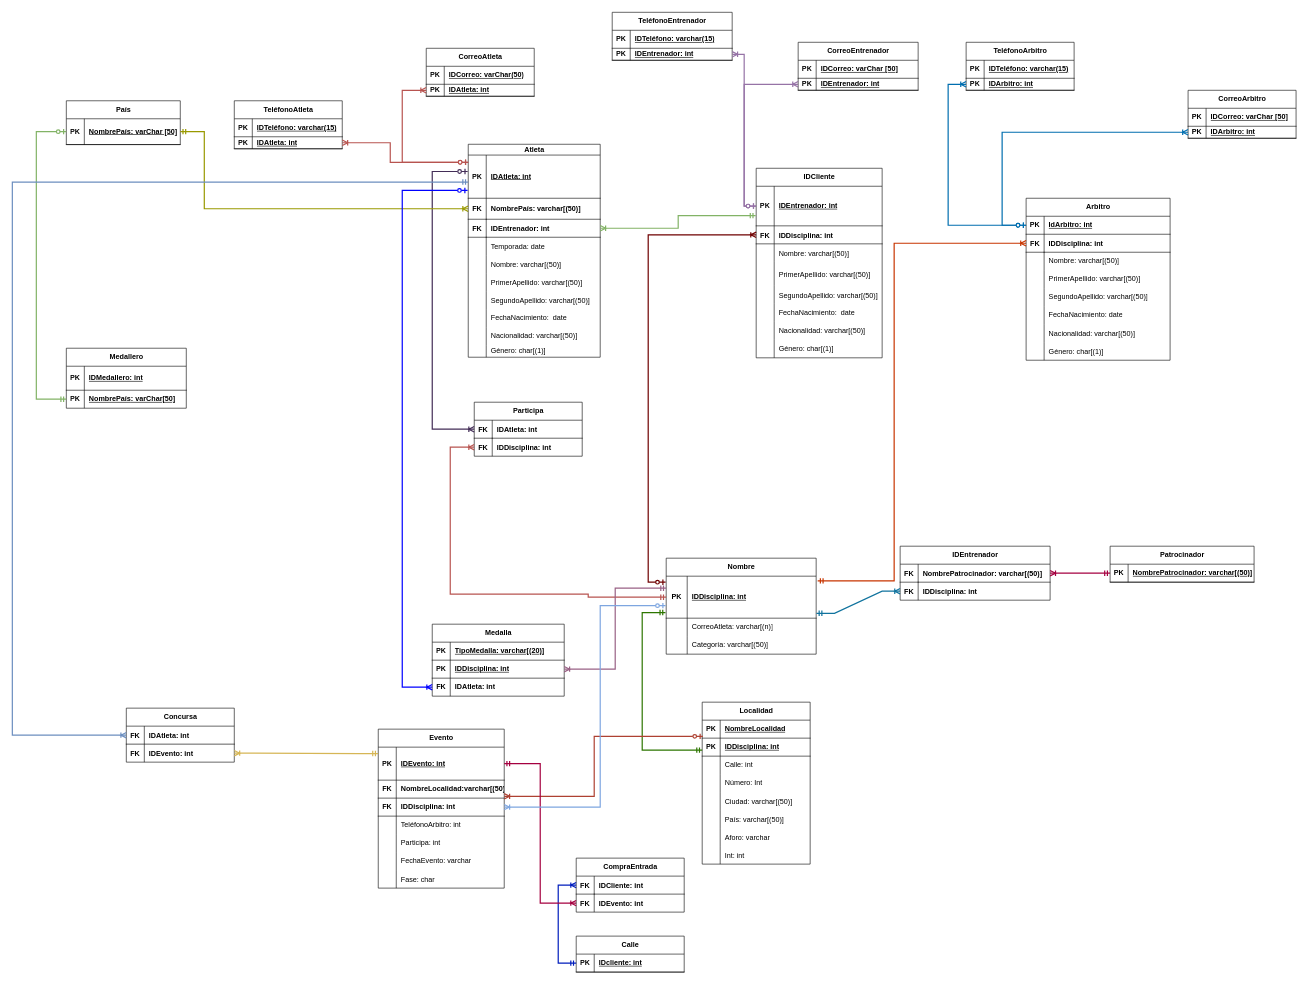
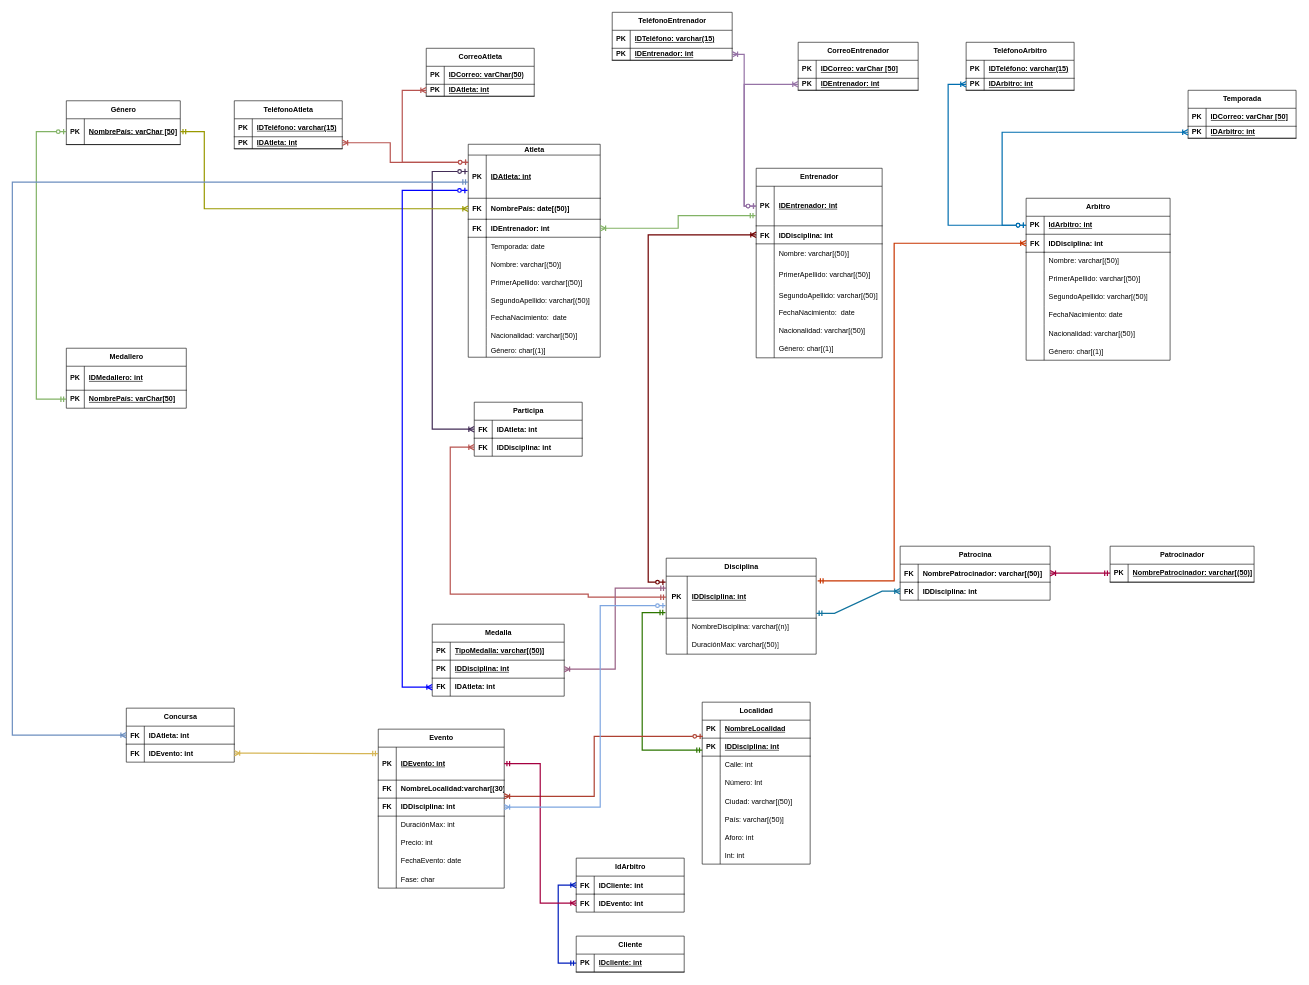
node "CorreoArbitro": label "CorreoArbitro" -> "Temporada"
node "País": label "País" -> "Género"
node "IDCliente": label "IDCliente" -> "Entrenador"
node "NombrePaís: varchar[(50)]": label "NombrePaís: varchar[(50)]" -> "NombrePaís: date[(50)]"
node "IDEntrenador": label "IDEntrenador" -> "Patrocina"
node "Nombre": label "Nombre" -> "Disciplina"
node "CorreoAtleta: varchar[(n)]": label "CorreoAtleta: varchar[(n)]" -> "NombreDisciplina: varchar[(n)]"
node "Categoría: varchar[(50)]": label "Categoría: varchar[(50)]" -> "DuraciónMax: varchar[(50)]"
node "TipoMedalla: varchar[(20)]": label "TipoMedalla: varchar[(20)]" -> "TipoMedalla: varchar[(50)]"
node "NombreLocalidad:varchar[(50)]": label "NombreLocalidad:varchar[(50)]" -> "NombreLocalidad:varchar[(30)]"
node "TeléfonoArbitro: int": label "TeléfonoArbitro: int" -> "DuraciónMax: int"
node "Aforo: varchar": label "Aforo: varchar" -> "Aforo: int"
node "Participa: int": label "Participa: int" -> "Precio: int"
node "FechaEvento: varchar": label "FechaEvento: varchar" -> "FechaEvento: date"
node "CompraEntrada": label "CompraEntrada" -> "IdArbitro"
node "Calle": label "Calle" -> "Cliente"
